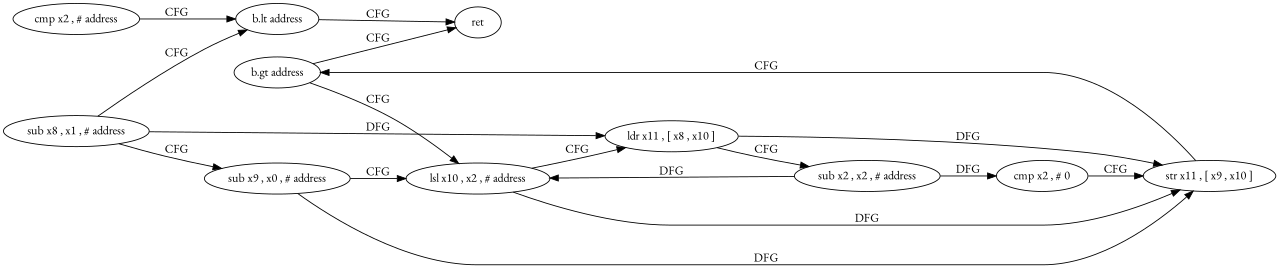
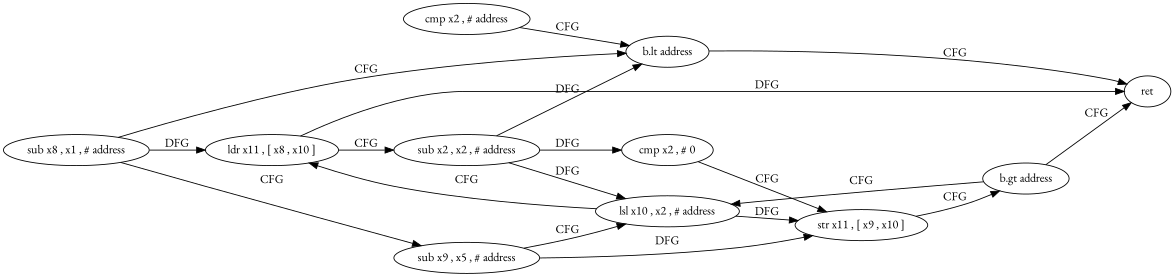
edge "sub x2 , x2 , # address" -> "b.lt address": added, label "DFG"
edge "ldr x11 , [ x8 , x10 ]" -> "str x11 , [ x9 , x10 ]": now "ldr x11 , [ x8 , x10 ]" -> "ret"
node "sub x9 , x0 , # address": label "sub x9 , x0 , # address" -> "sub x9 , x5 , # address"
